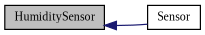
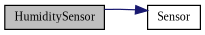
edge "Sensor" -> "HumiditySensor": reversed
